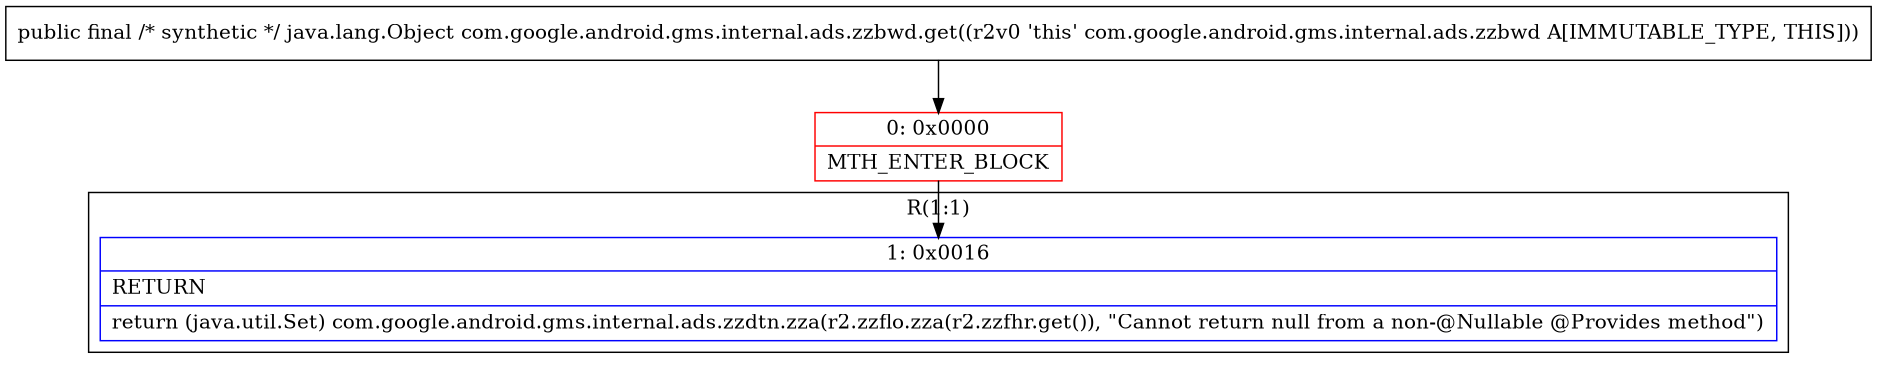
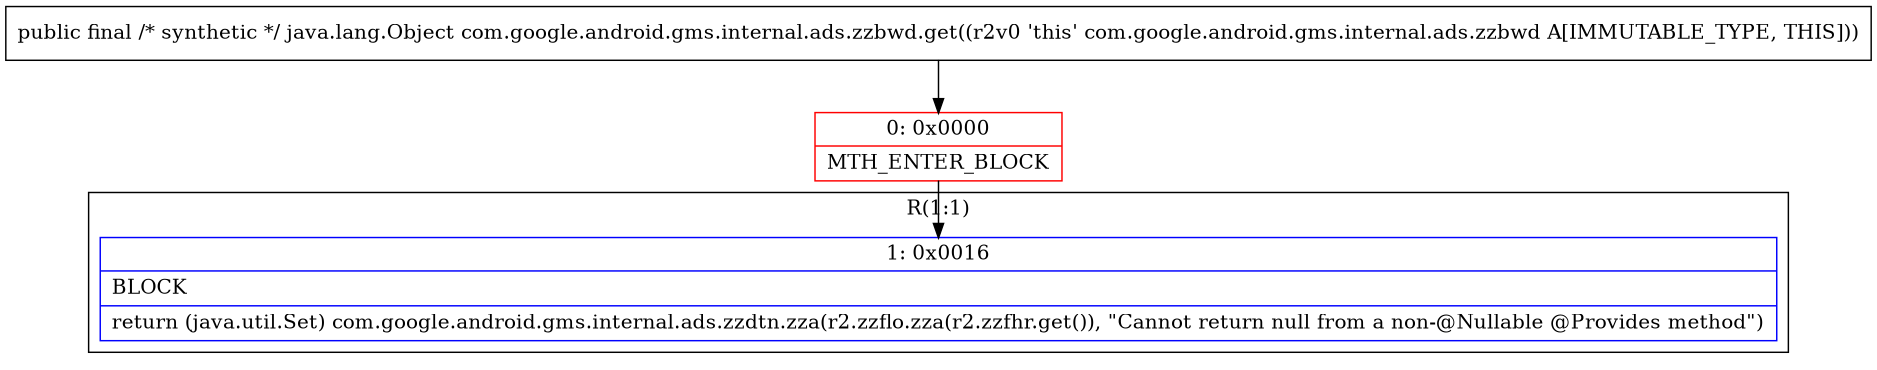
node "1: 0x0016": text "RETURN" -> "BLOCK"
